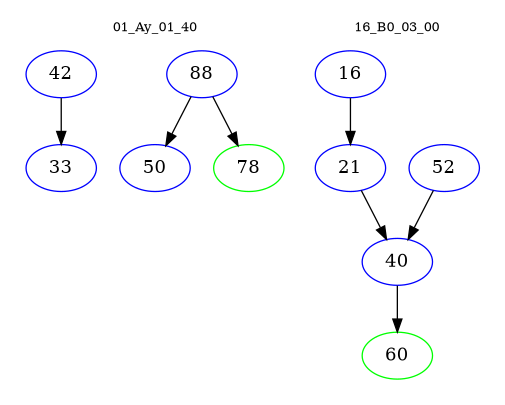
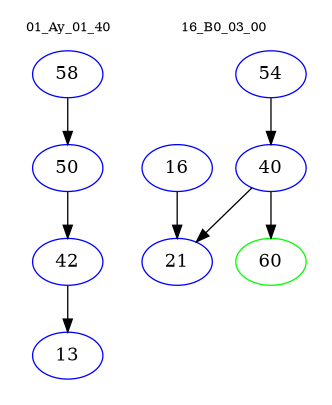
node "88": label "88" -> "58"
node "33": label "33" -> "13"
node "78": removed
node "52": label "52" -> "54"
edge "50" -> "42": added
edge "21" -> "40": reversed
